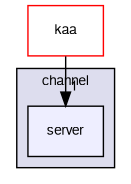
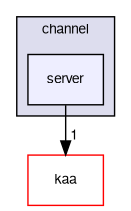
edge "kaa" -> "server": reversed
